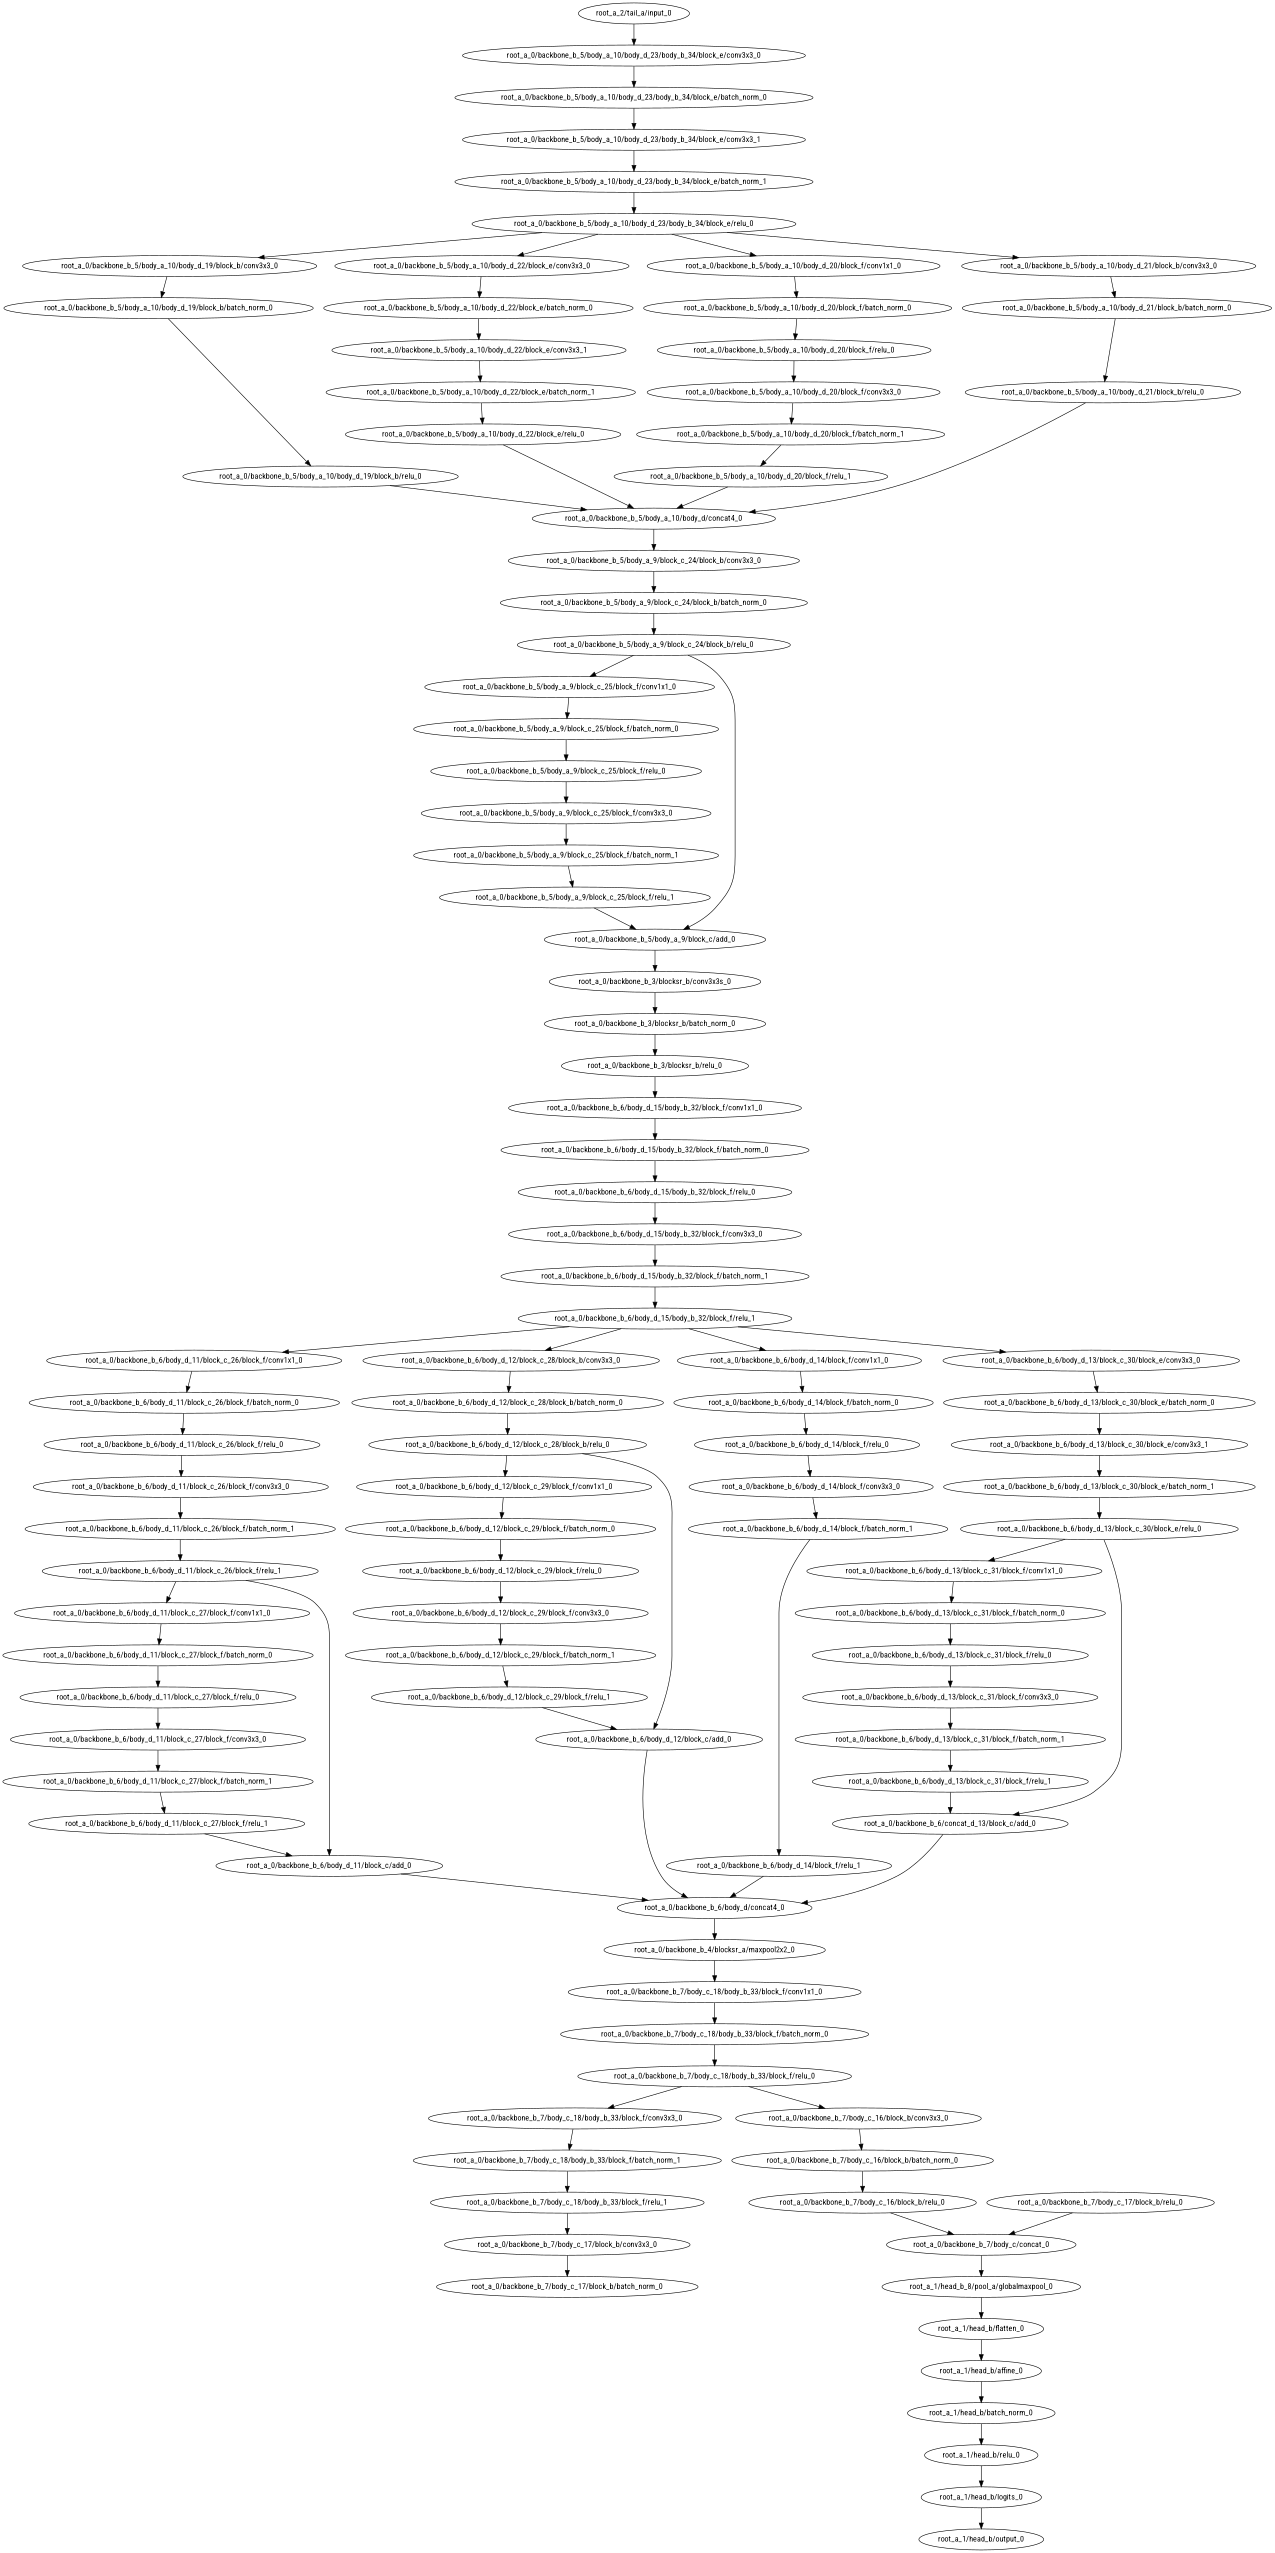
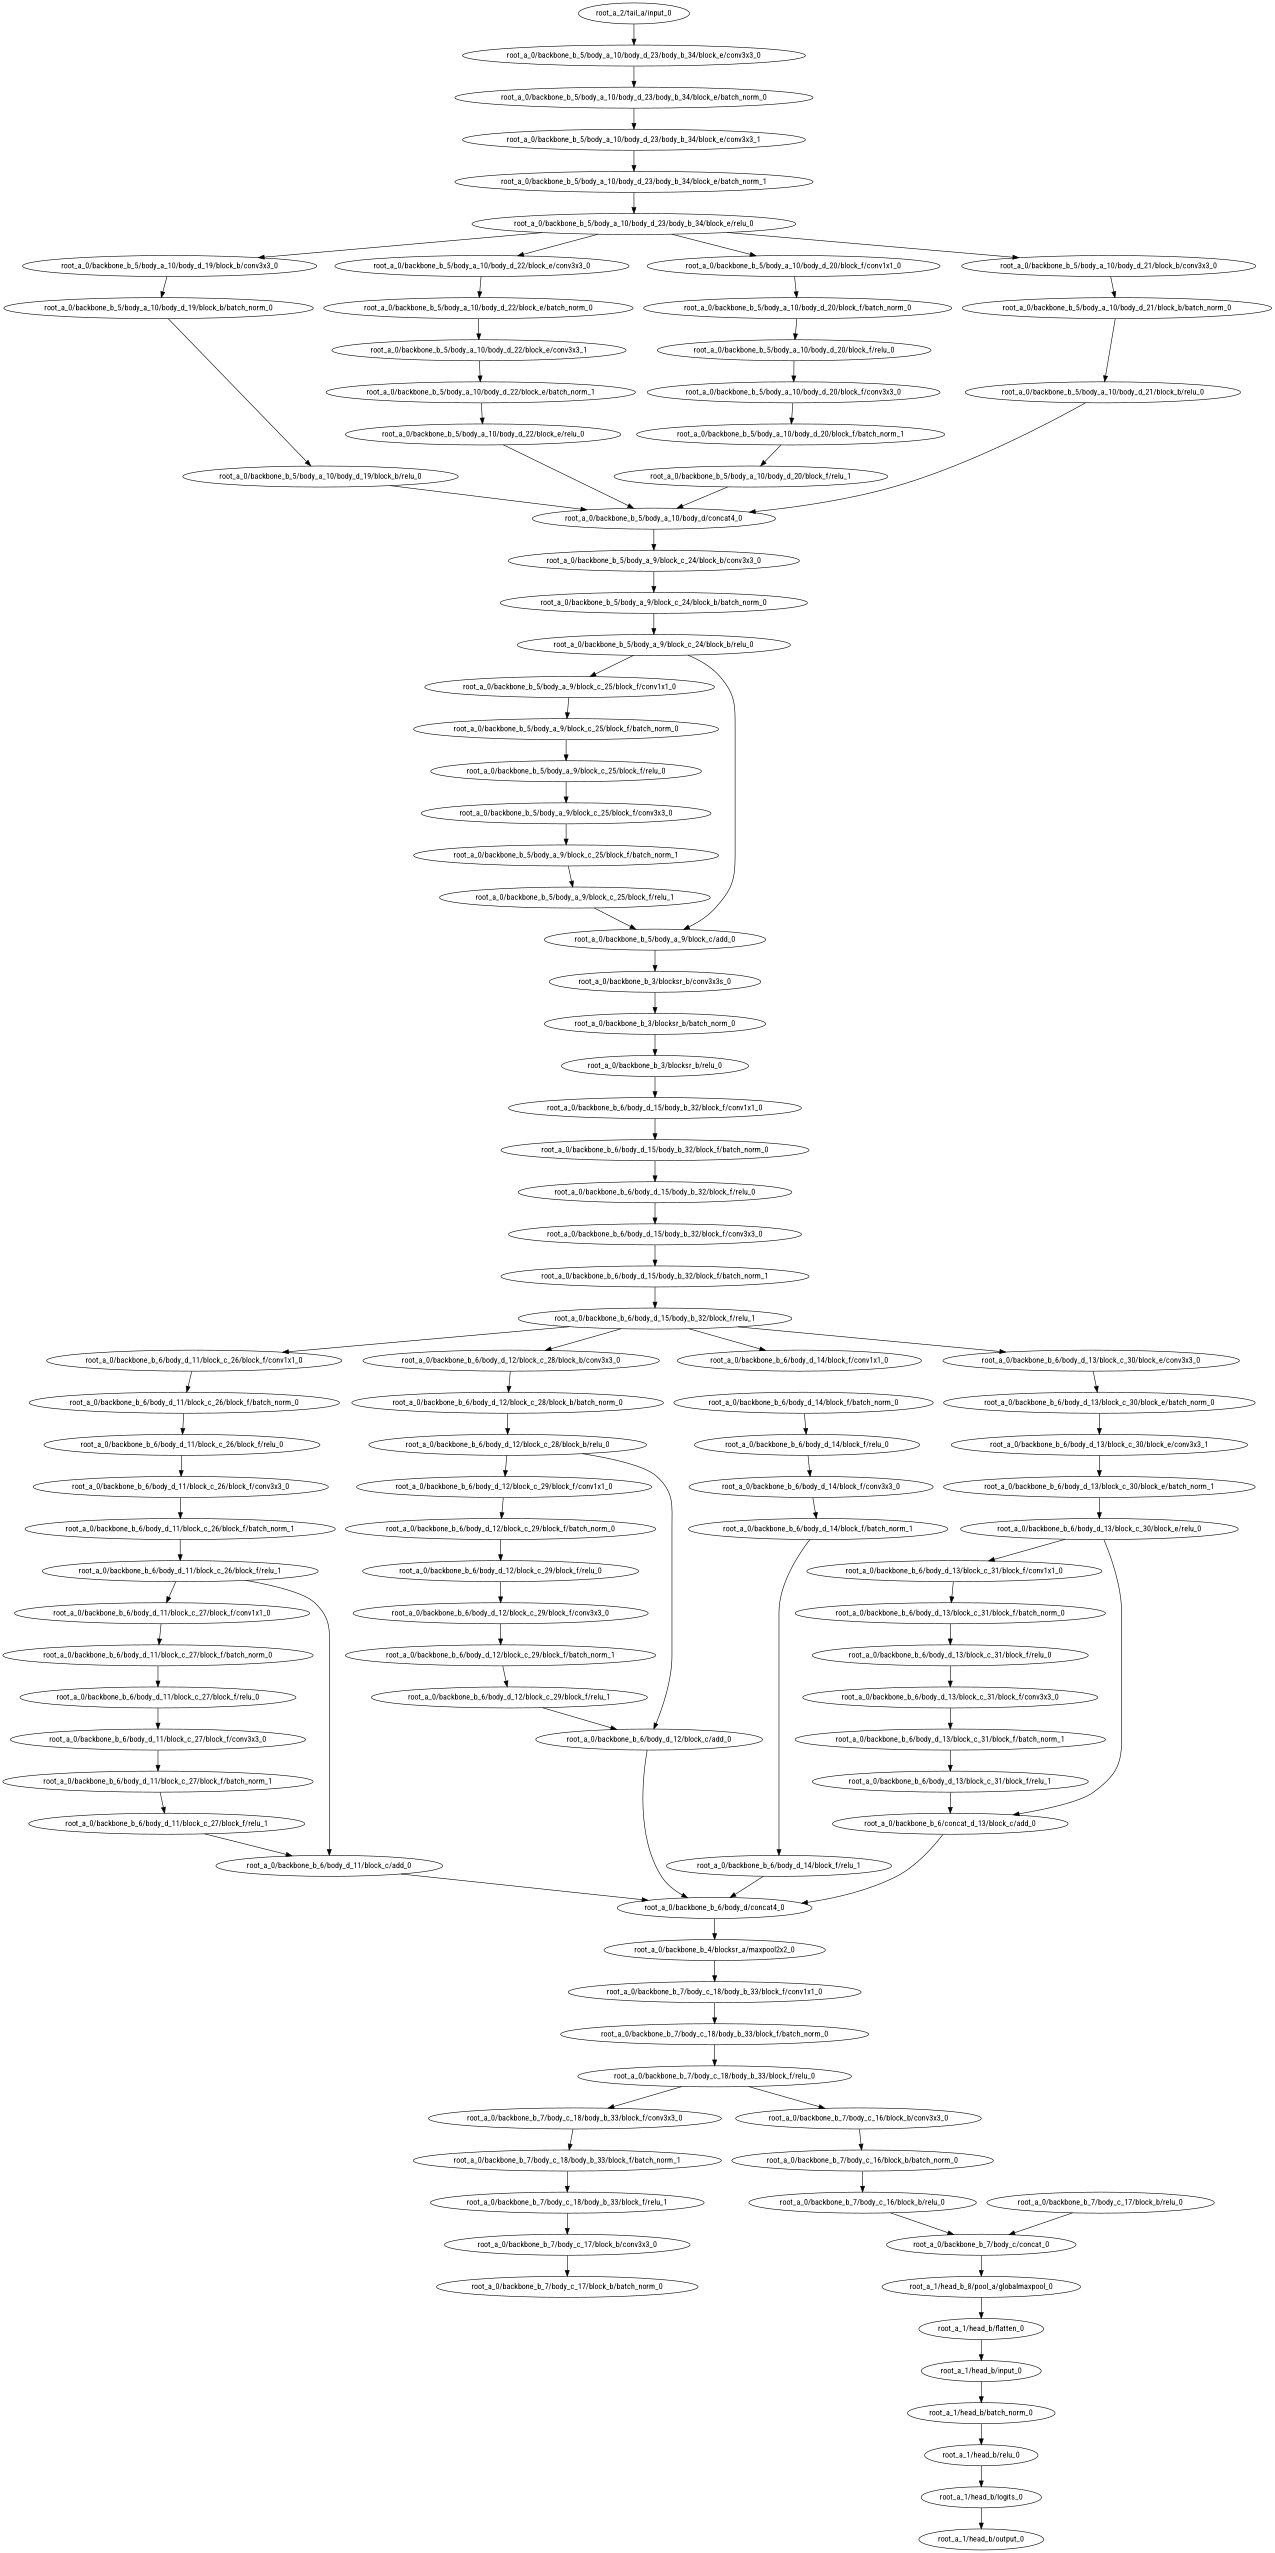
edge "root_a_0/backbone_b_6/body_d_14/block_f/conv1x1_0" -> "root_a_0/backbone_b_6/body_d_14/block_f/batch_norm_0": removed
node "root_a_1/head_b/affine_0": label "root_a_1/head_b/affine_0" -> "root_a_1/head_b/input_0"
